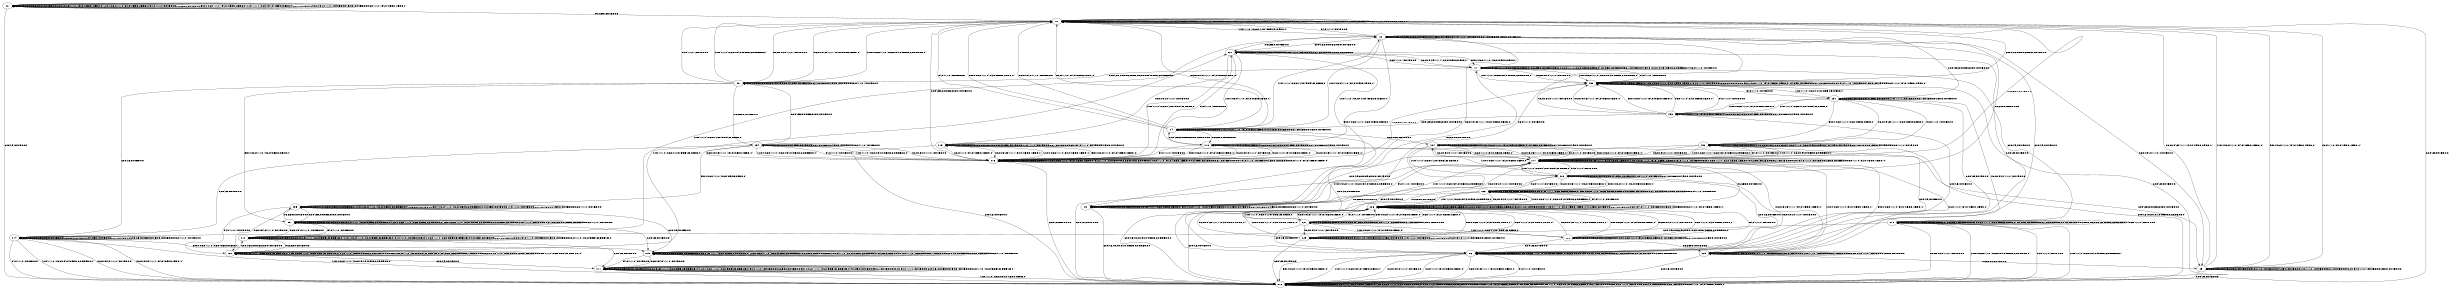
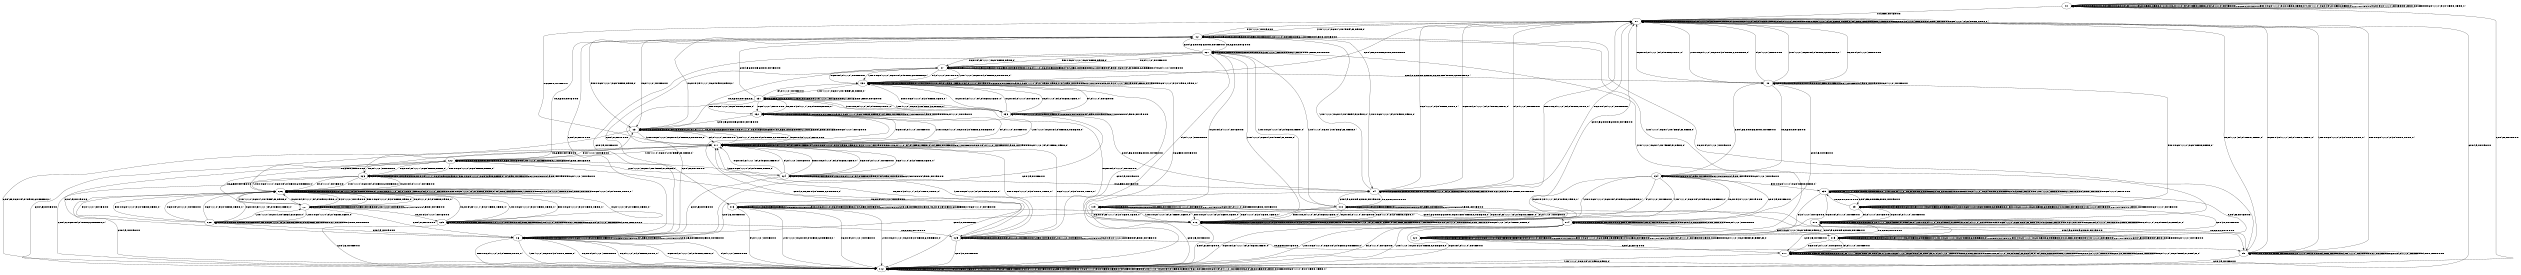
edge "s4" -> "s24": reversed
edge "s5" -> "s19": added, label "ACCEPT/TIMEOUT"
